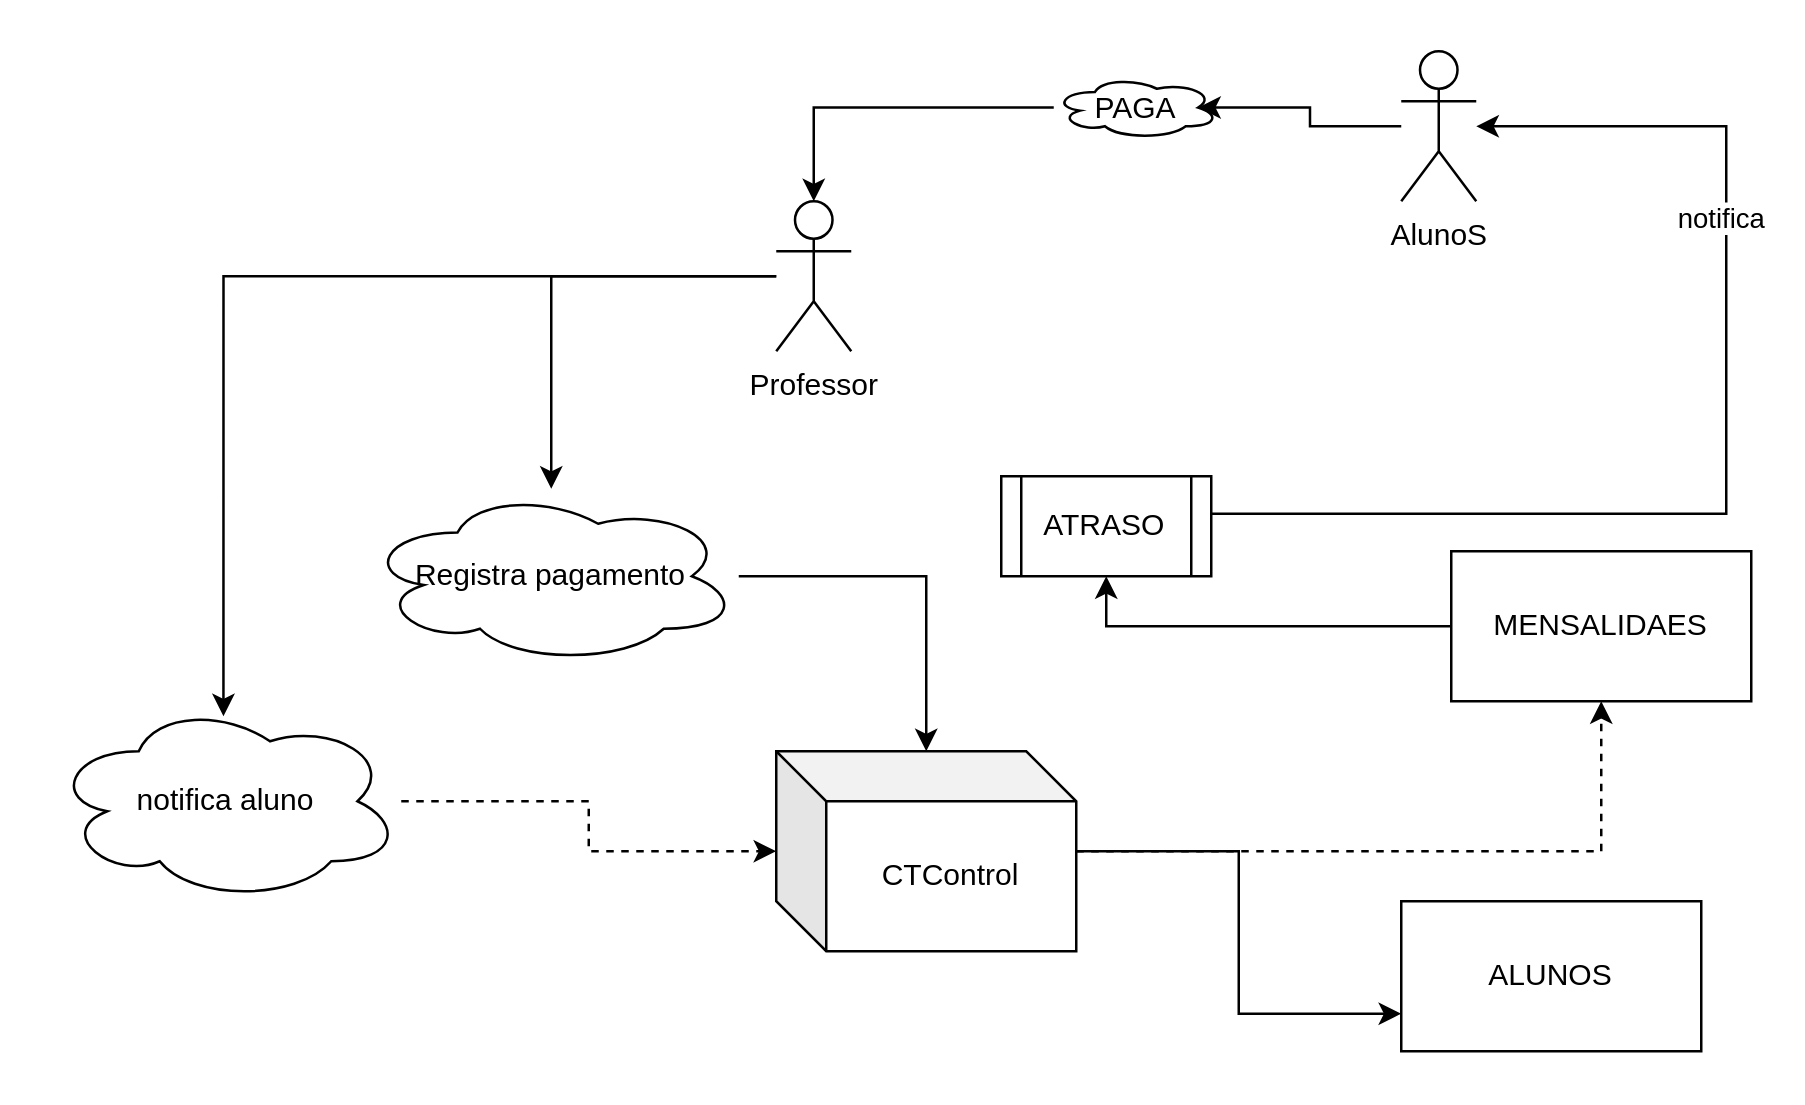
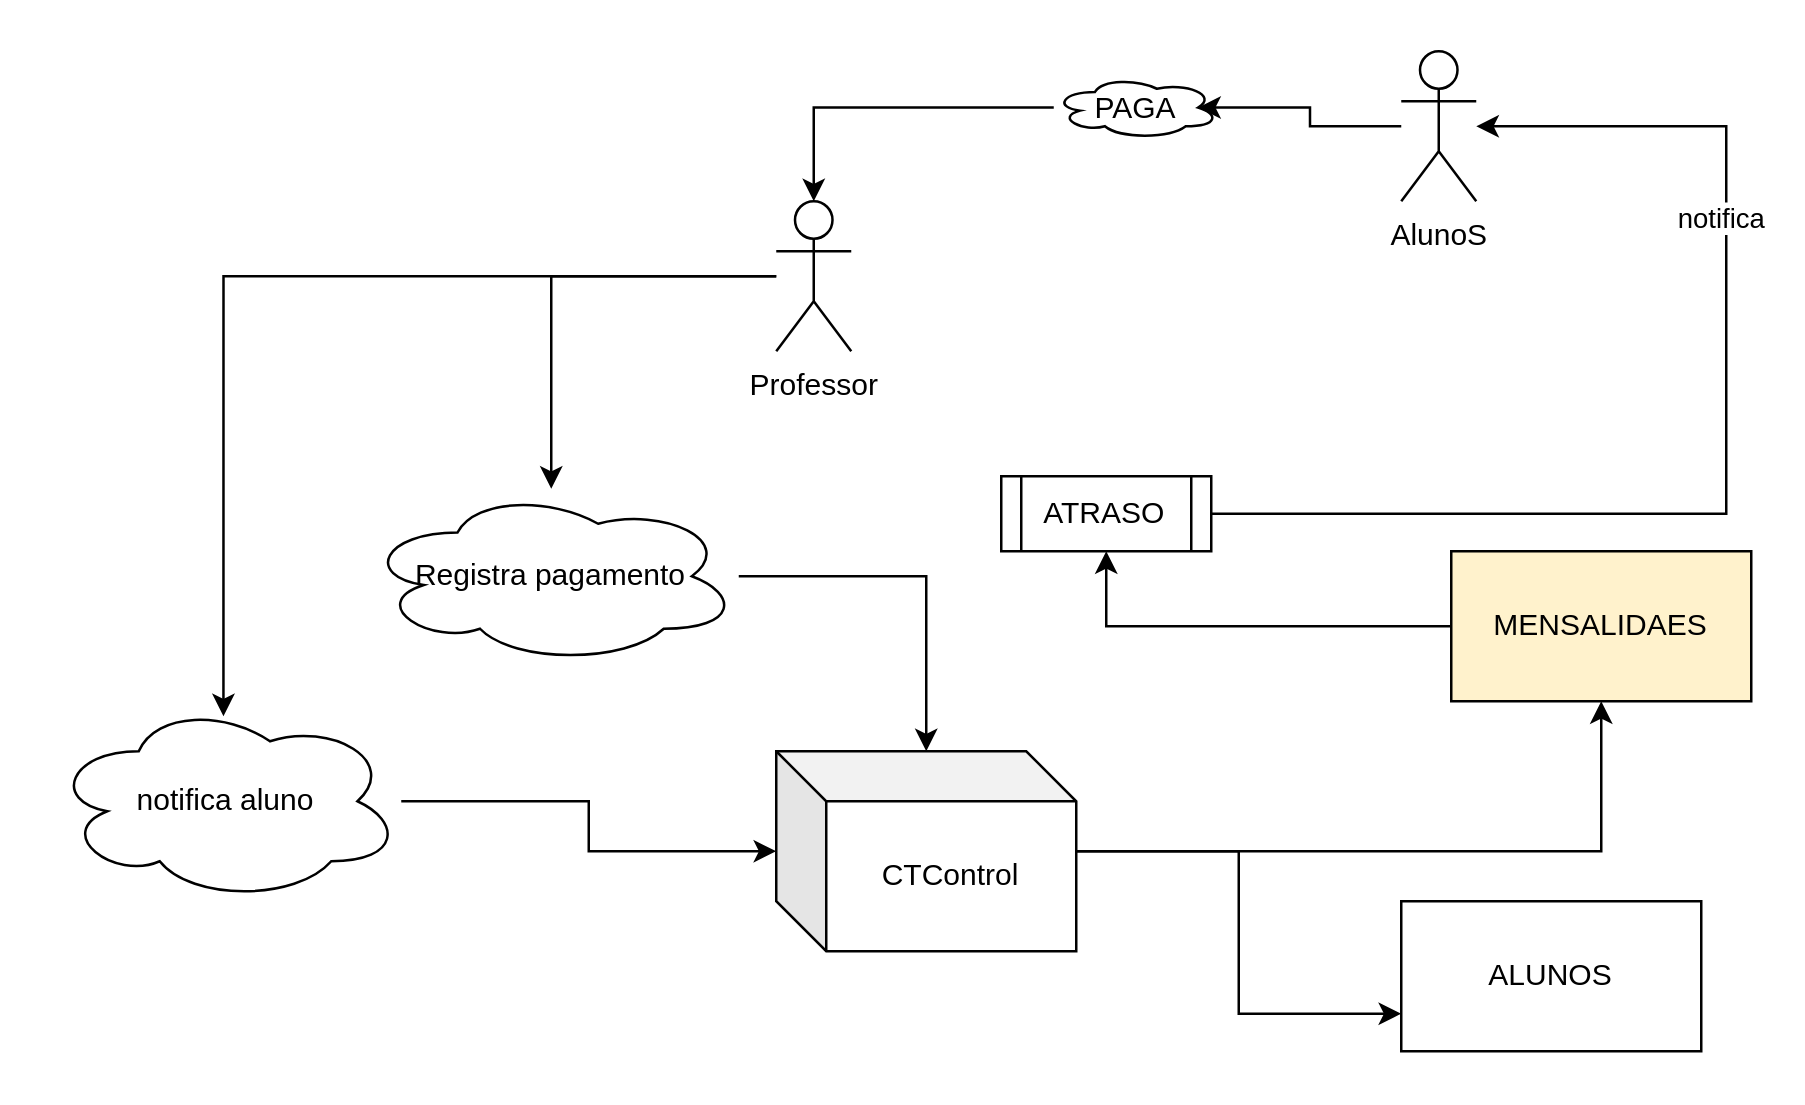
node "ATRASO": size 210x100 -> 210x75
node "MENSALIDAES": fillcolor #ffffff -> #fff2cc
edge "notifica aluno" -> "CTControl": style dashed -> solid
edge "CTControl" -> "MENSALIDAES": style dashed -> solid
